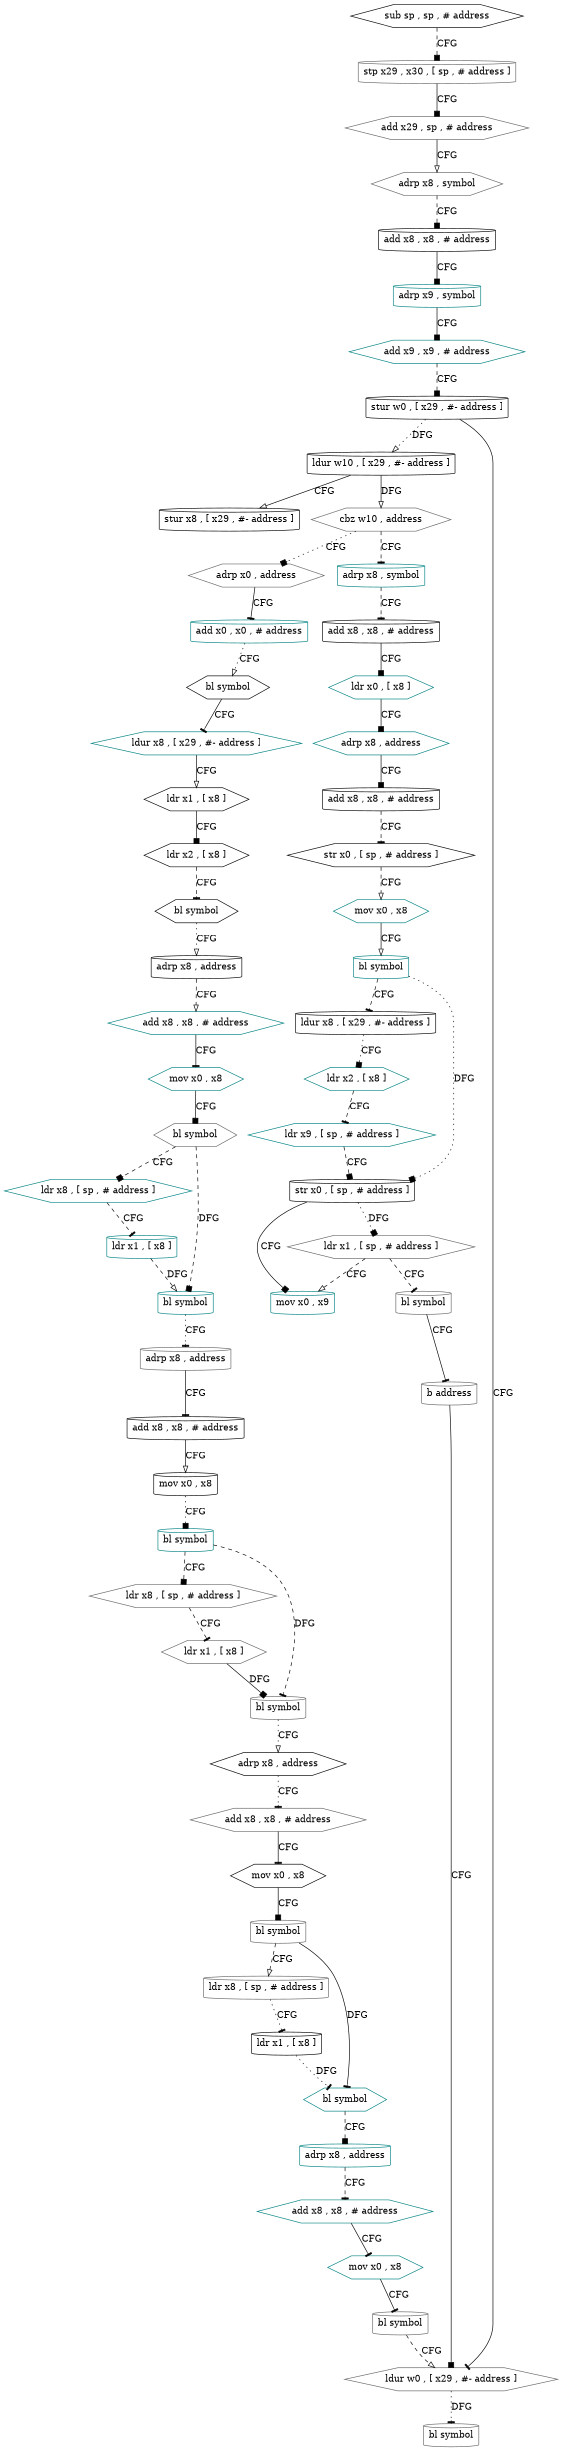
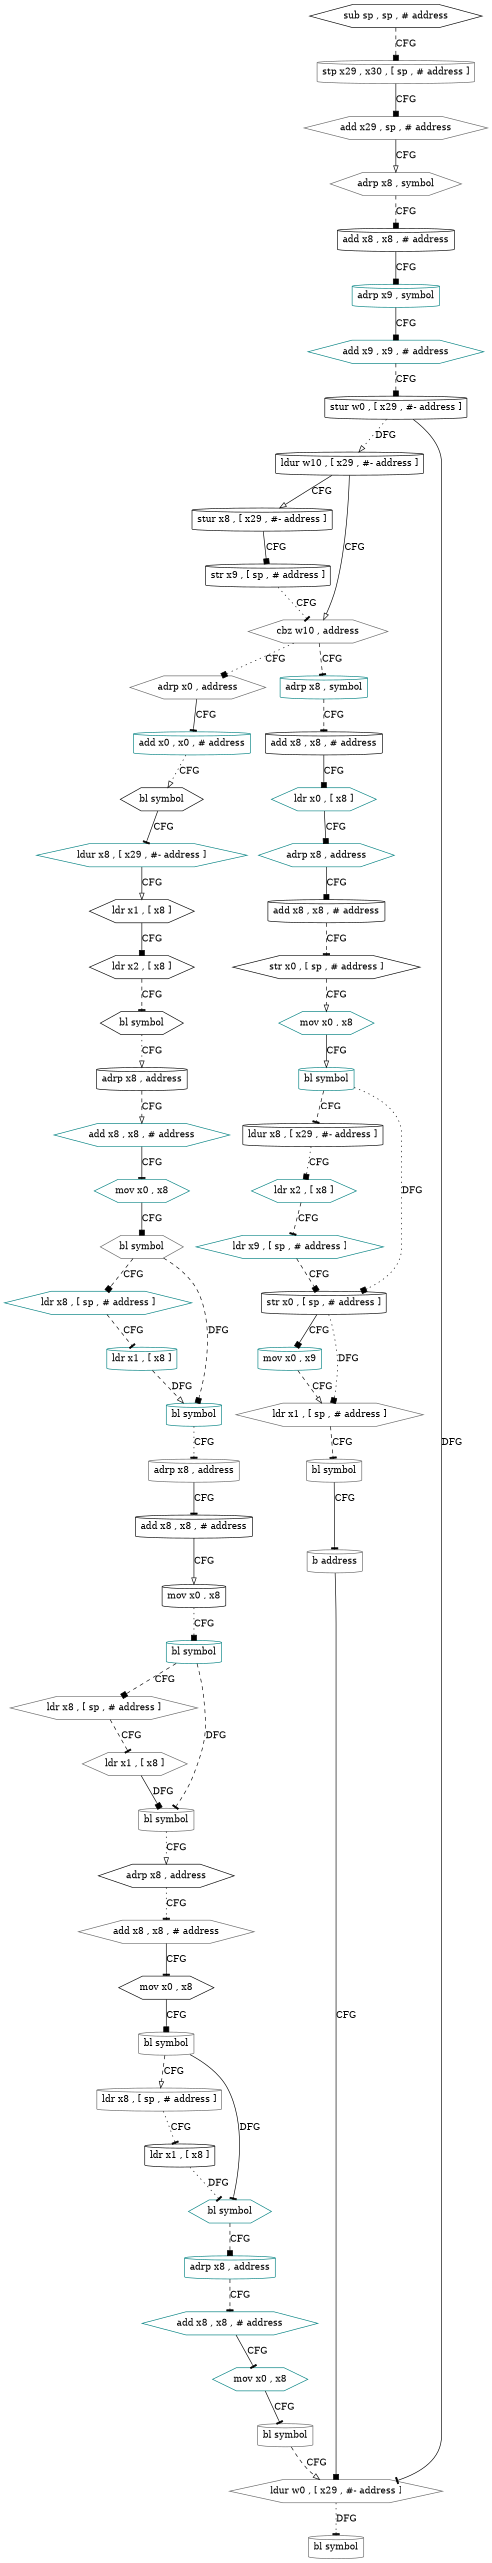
edge "ldur w10 , [ x29 , #- address ]" -> "cbz w10 , address": label "DFG" -> "CFG"
node "str x9 , [ sp , # address ]": added
edge "ldr x1 , [ sp , # address ]" -> "mov x0 , x9": reversed
edge "stur w0 , [ x29 , #- address ]" -> "ldur w0 , [ x29 , #- address ]": label "CFG" -> "DFG"
